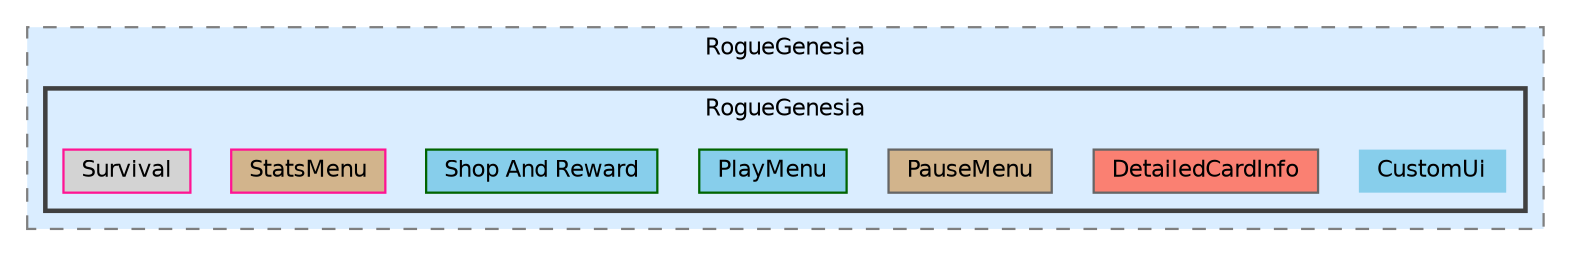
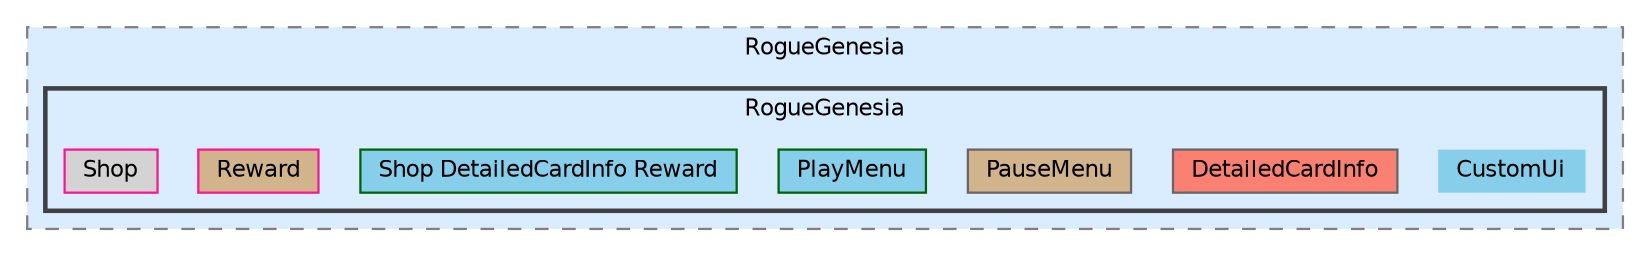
node "Survival": label "Survival" -> "Shop"
node "StatsMenu": label "StatsMenu" -> "Reward"
node "Shop And Reward": label "Shop And Reward" -> "Shop DetailedCardInfo Reward"
